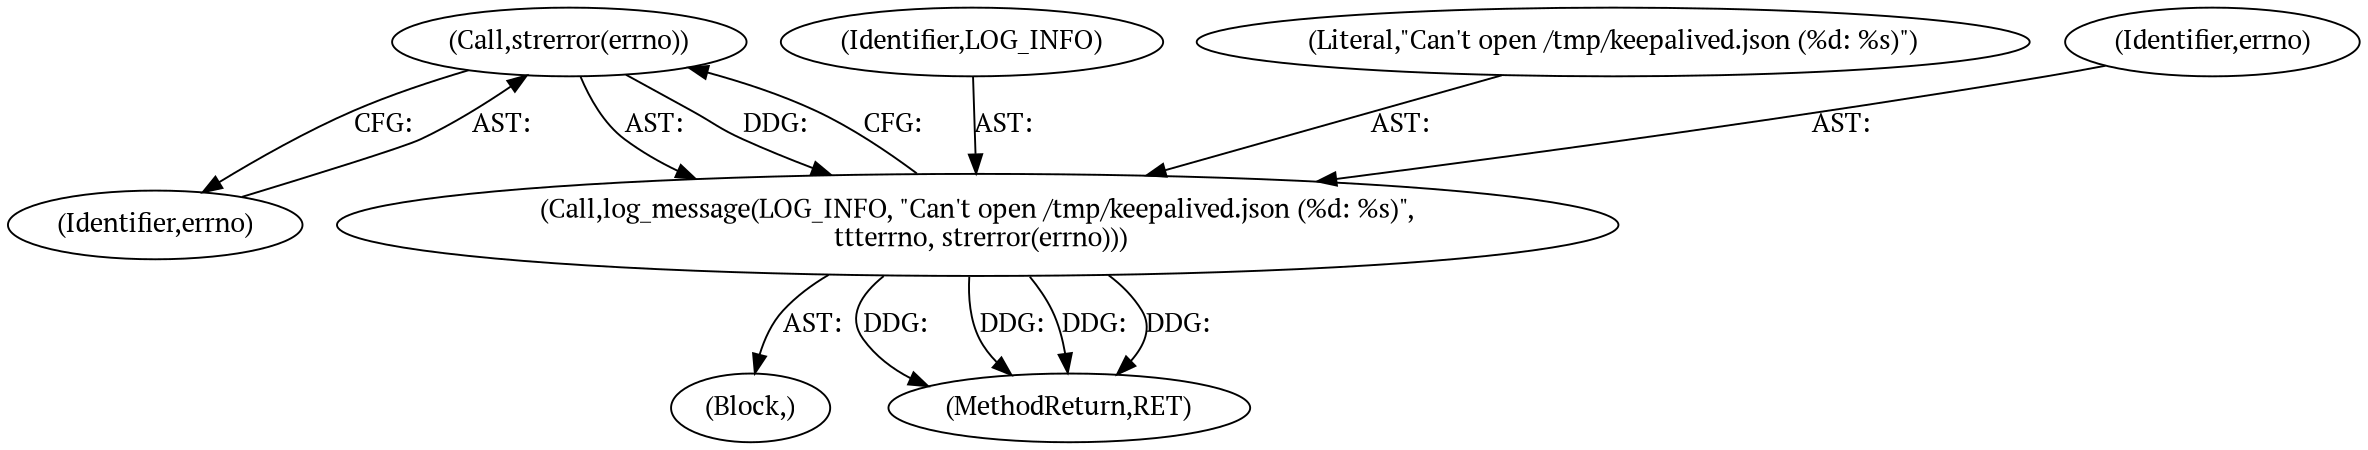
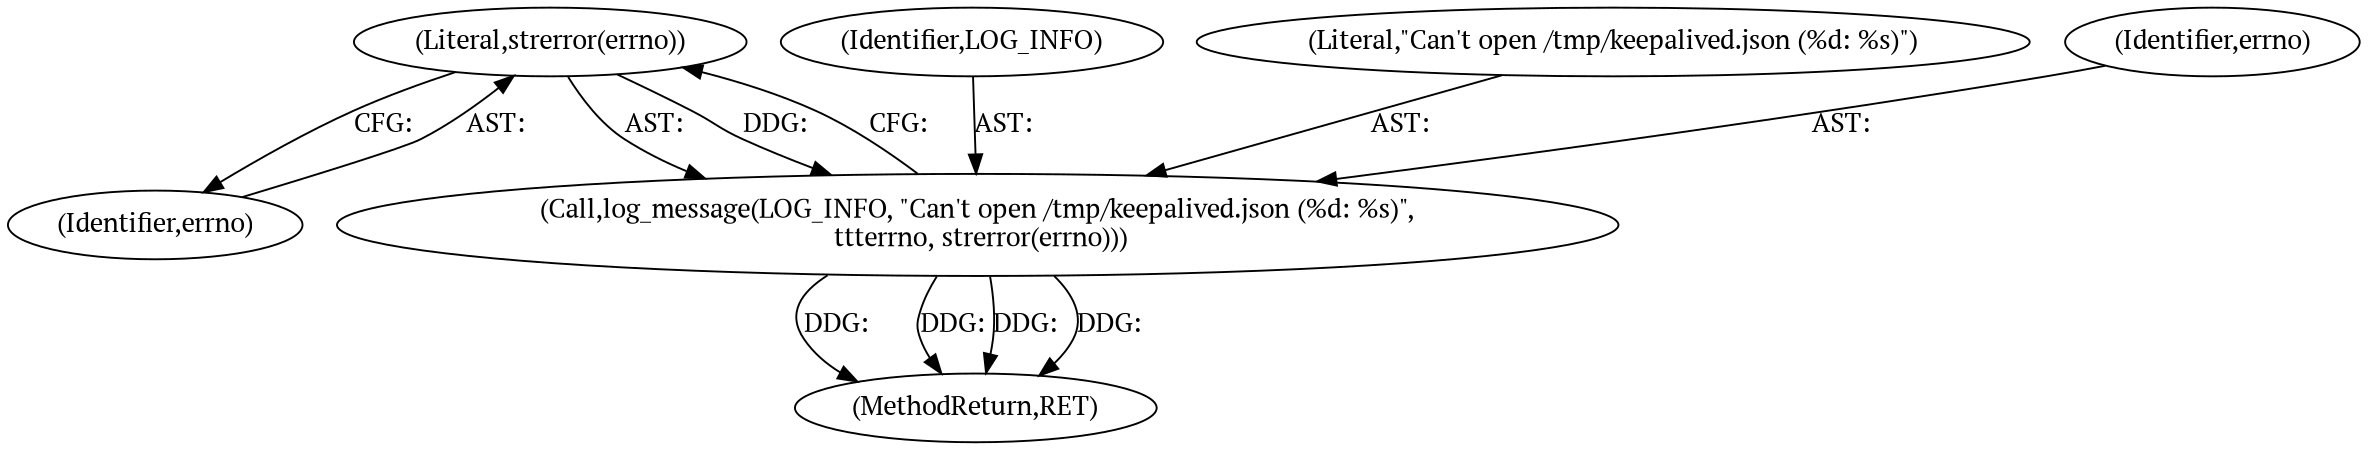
node "(Call,strerror(errno))": label "(Call,strerror(errno))" -> "(Literal,strerror(errno))"
node "(Block,)": removed
